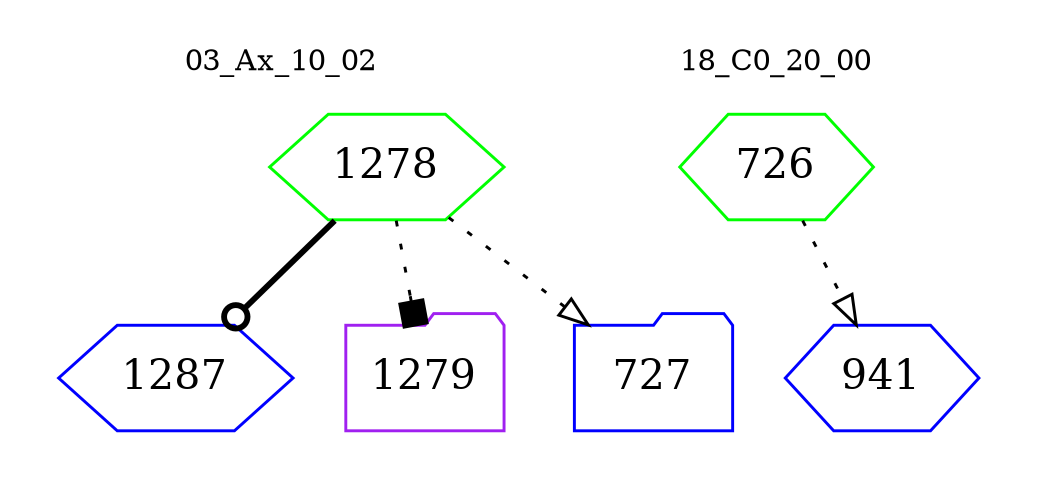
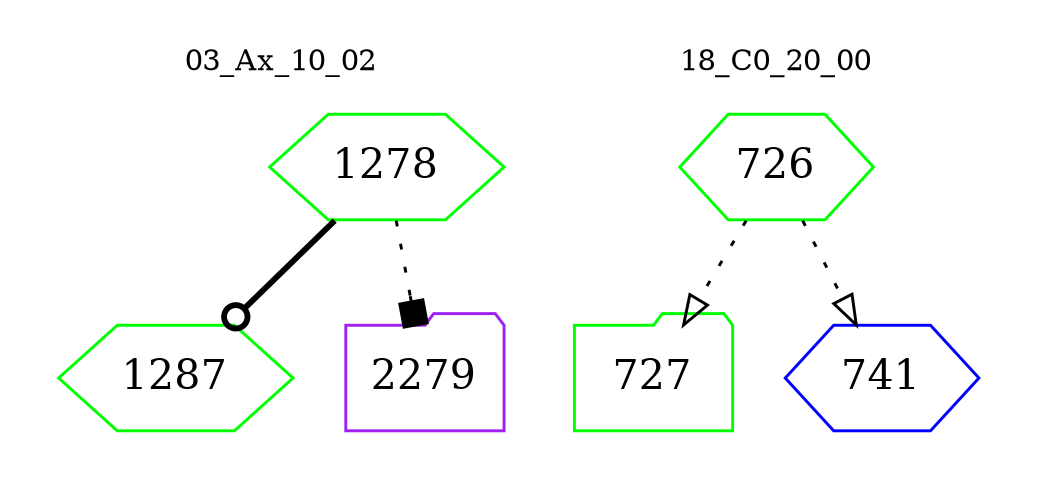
edge "1278" -> "727": now "726" -> "727"
node "1287": color blue -> green
node "1279": label "1279" -> "2279"
node "727": color blue -> green
node "941": label "941" -> "741"
